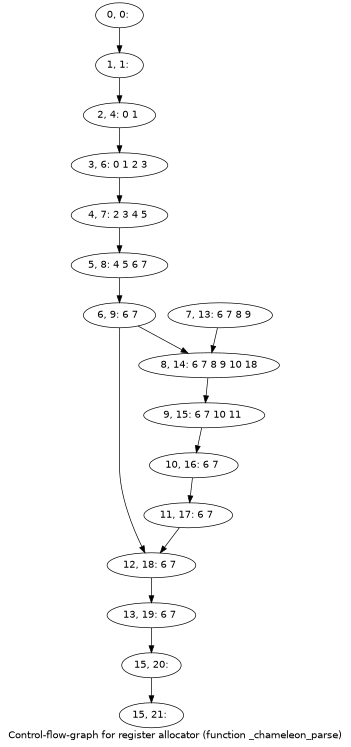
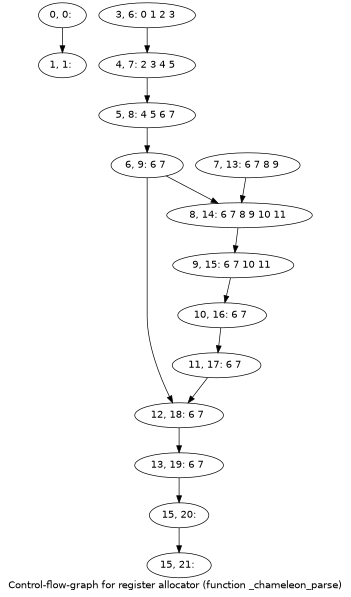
node "2, 4: 0 1": removed
node "8, 14: 6 7 8 9 10 18": label "8, 14: 6 7 8 9 10 18" -> "8, 14: 6 7 8 9 10 11"
